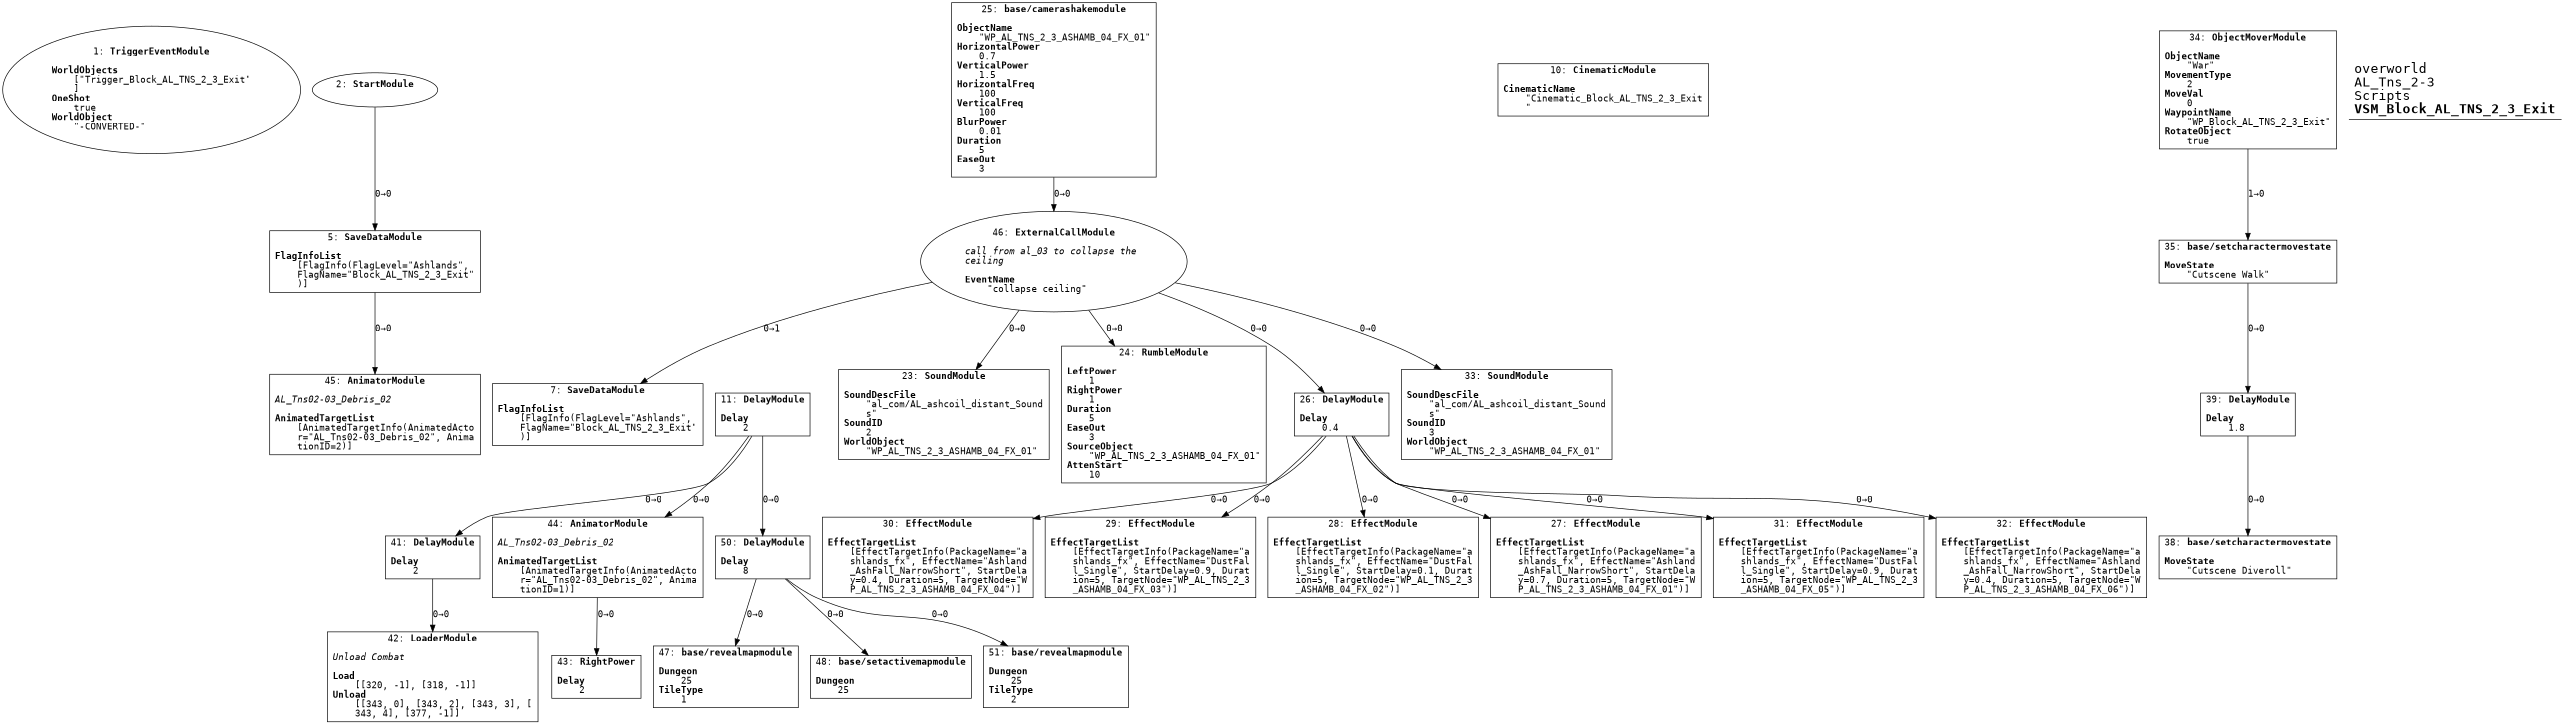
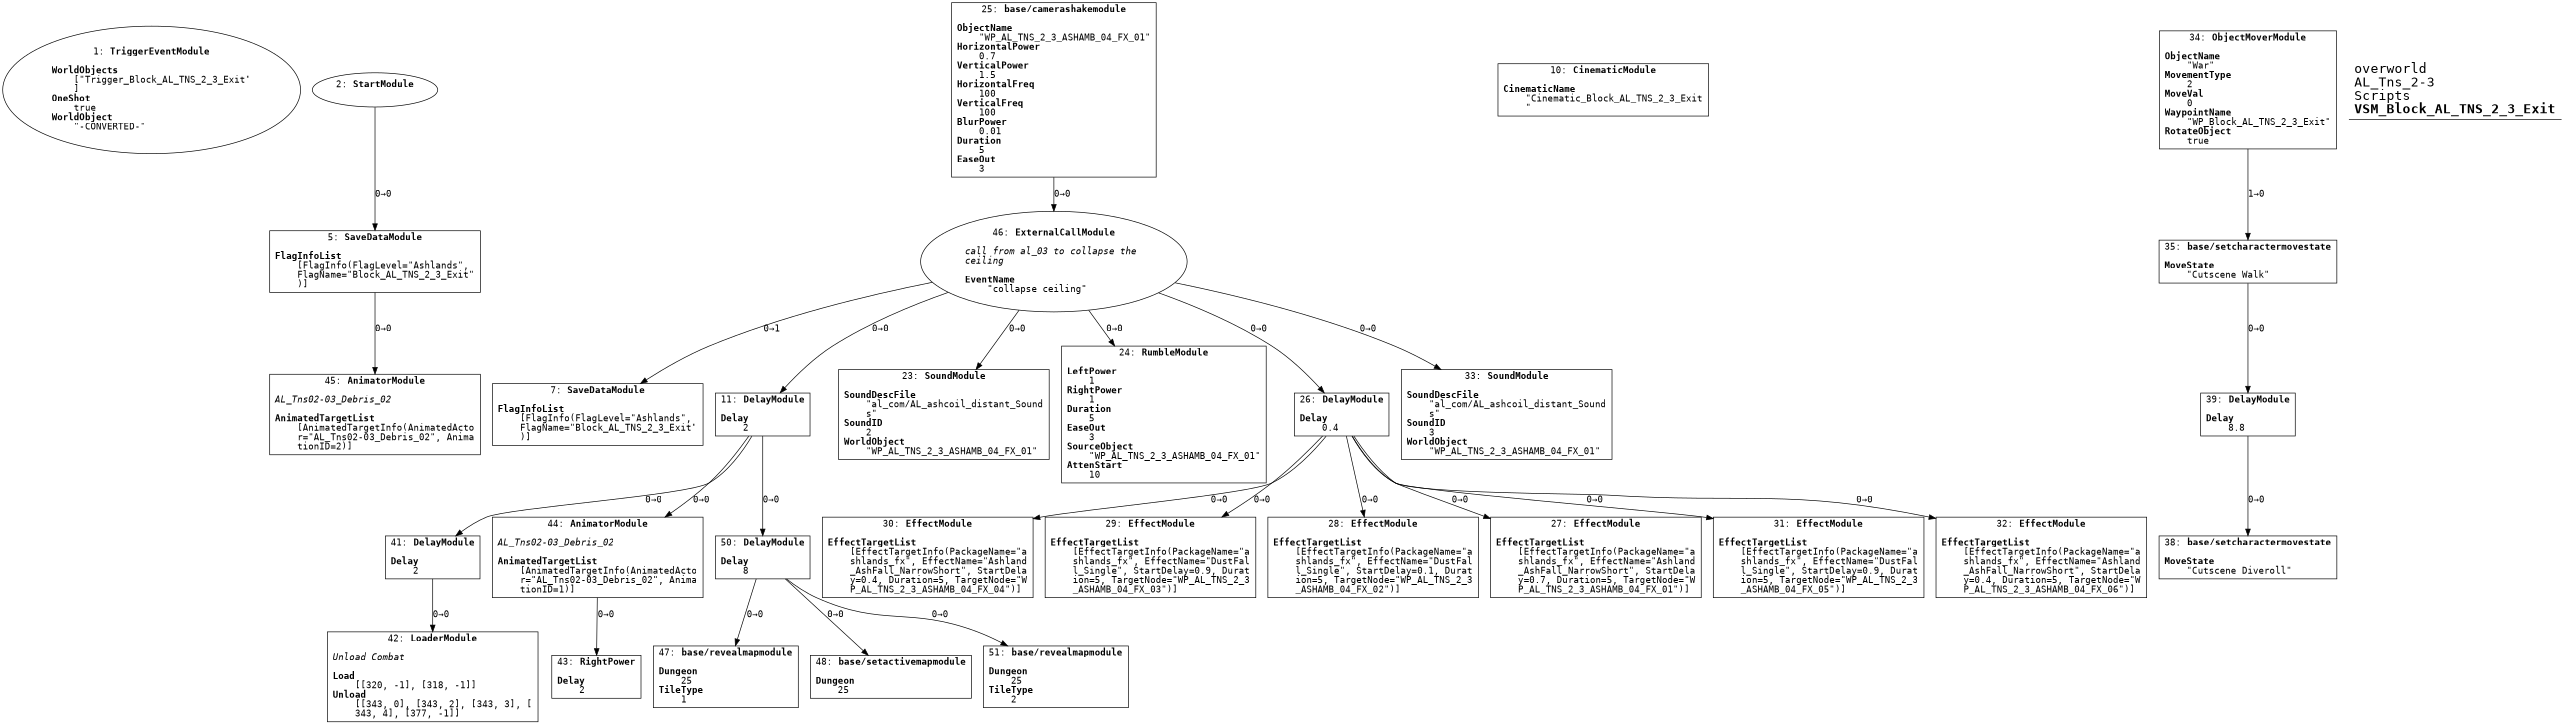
edge "46:" -> "11:": added, label "0→0"
node "39:": text "1.8" -> "8.8"
